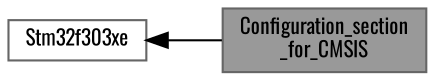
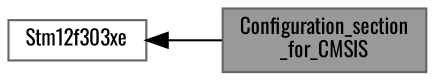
node "Stm32f303xe": label "Stm32f303xe" -> "Stm12f303xe"
